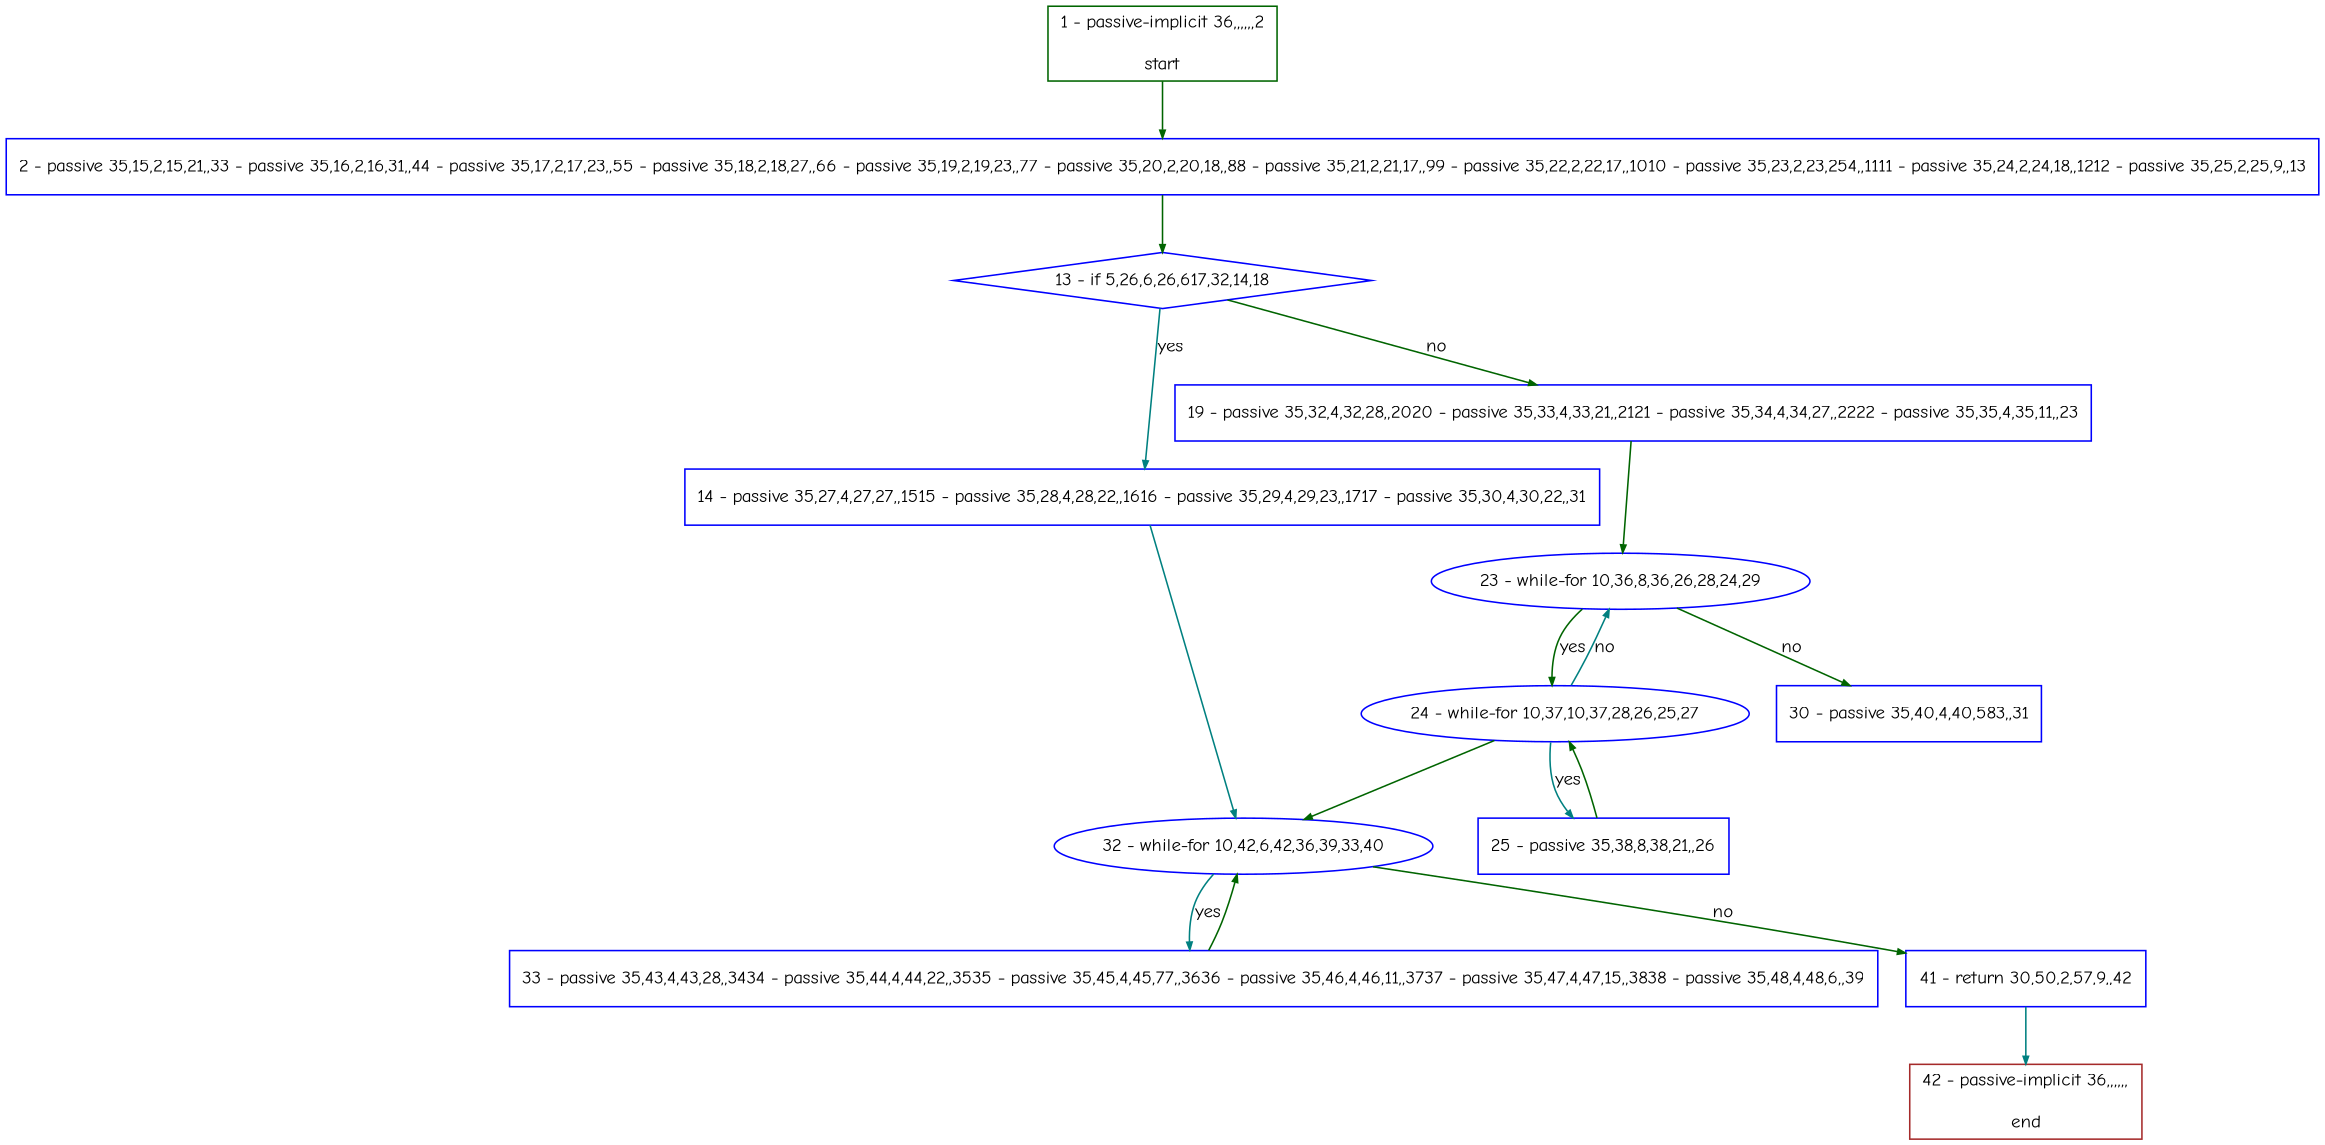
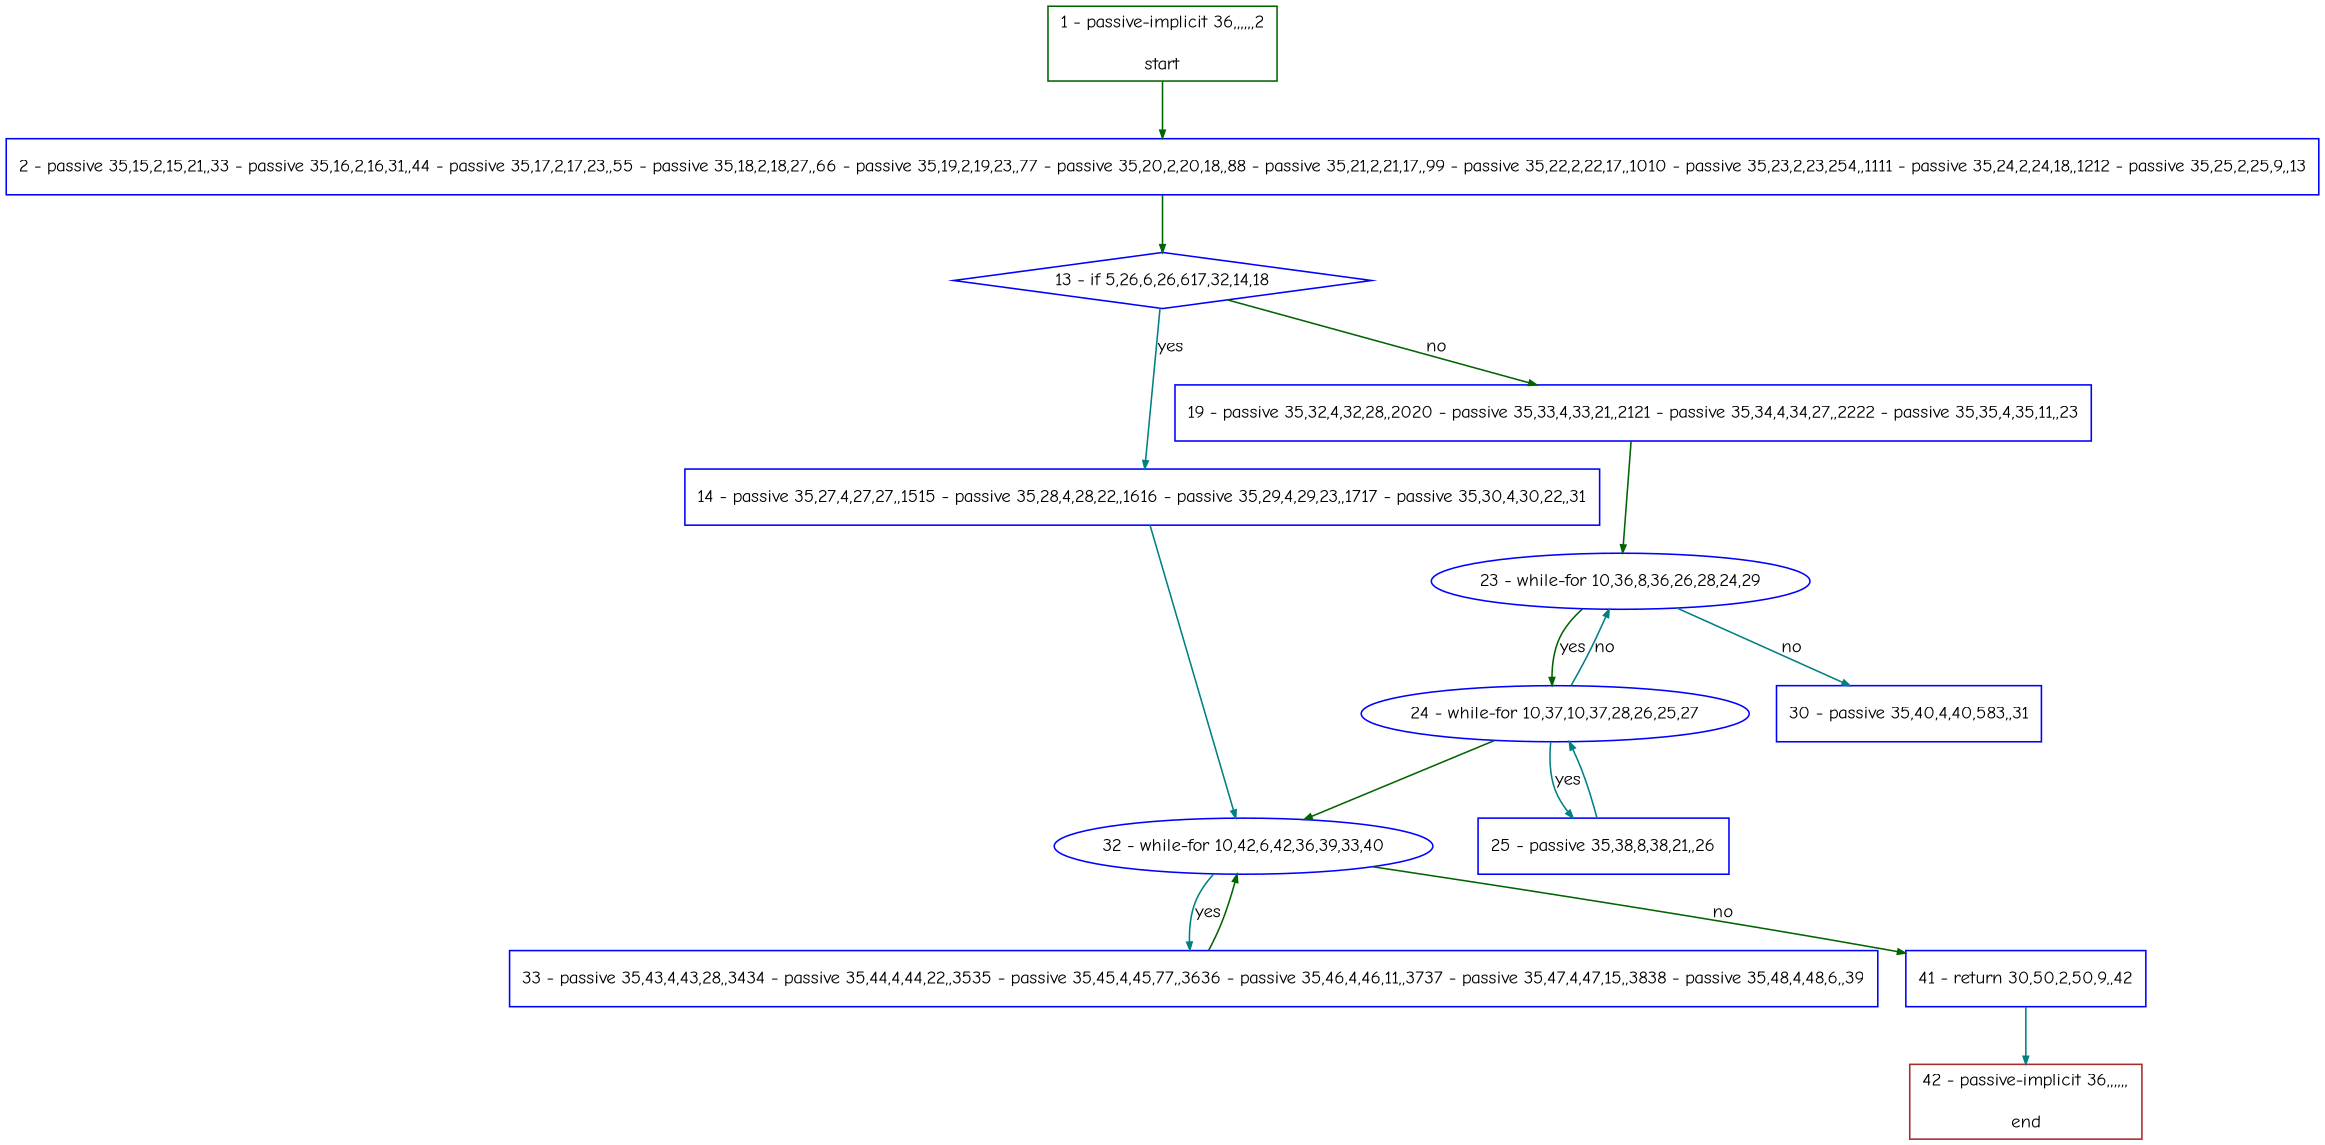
edge "23 - while-for 10,36,8,36,26,28,24,29" -> "30 - passive 35,40,4,40,583,,31": color darkgreen -> teal
edge "25 - passive 35,38,8,38,21,,26" -> "24 - while-for 10,37,10,37,28,26,25,27": color darkgreen -> teal
node "41 - return 30,50,2,57,9,,42": label "41 - return 30,50,2,57,9,,42" -> "41 - return 30,50,2,50,9,,42"
